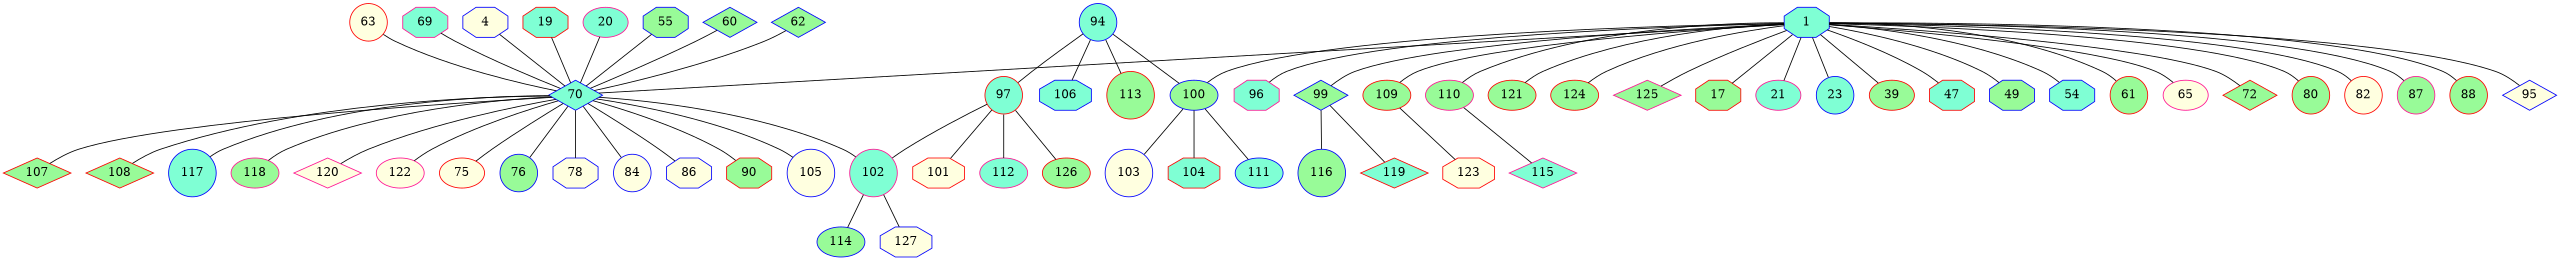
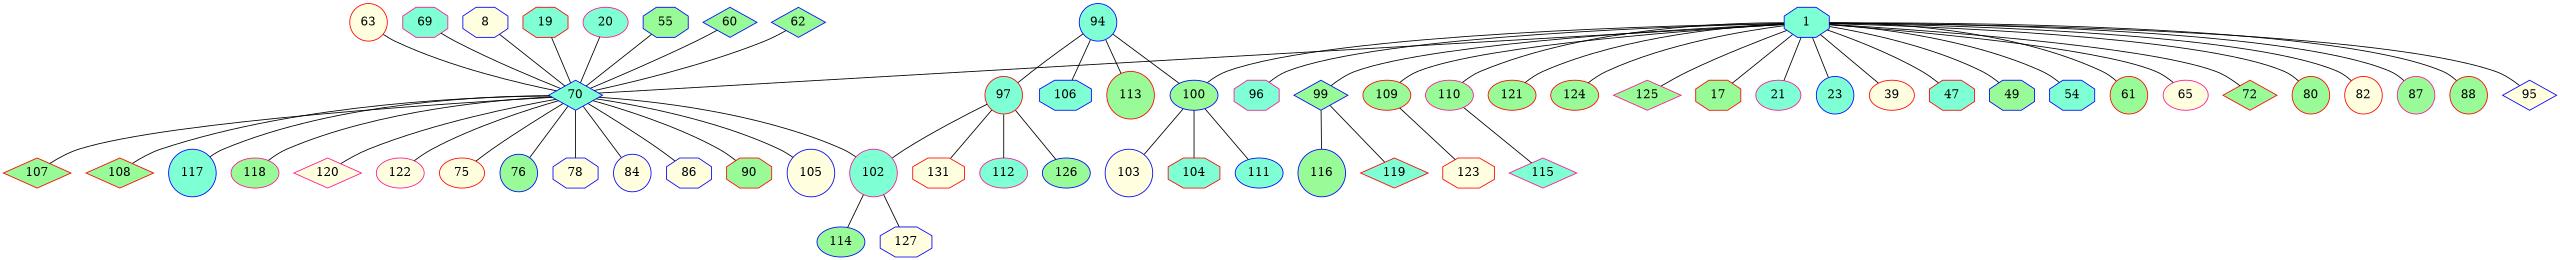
node "4": label "4" -> "8"
node "39": fillcolor palegreen -> lightyellow
node "101": label "101" -> "131"
node "126": color red -> blue
